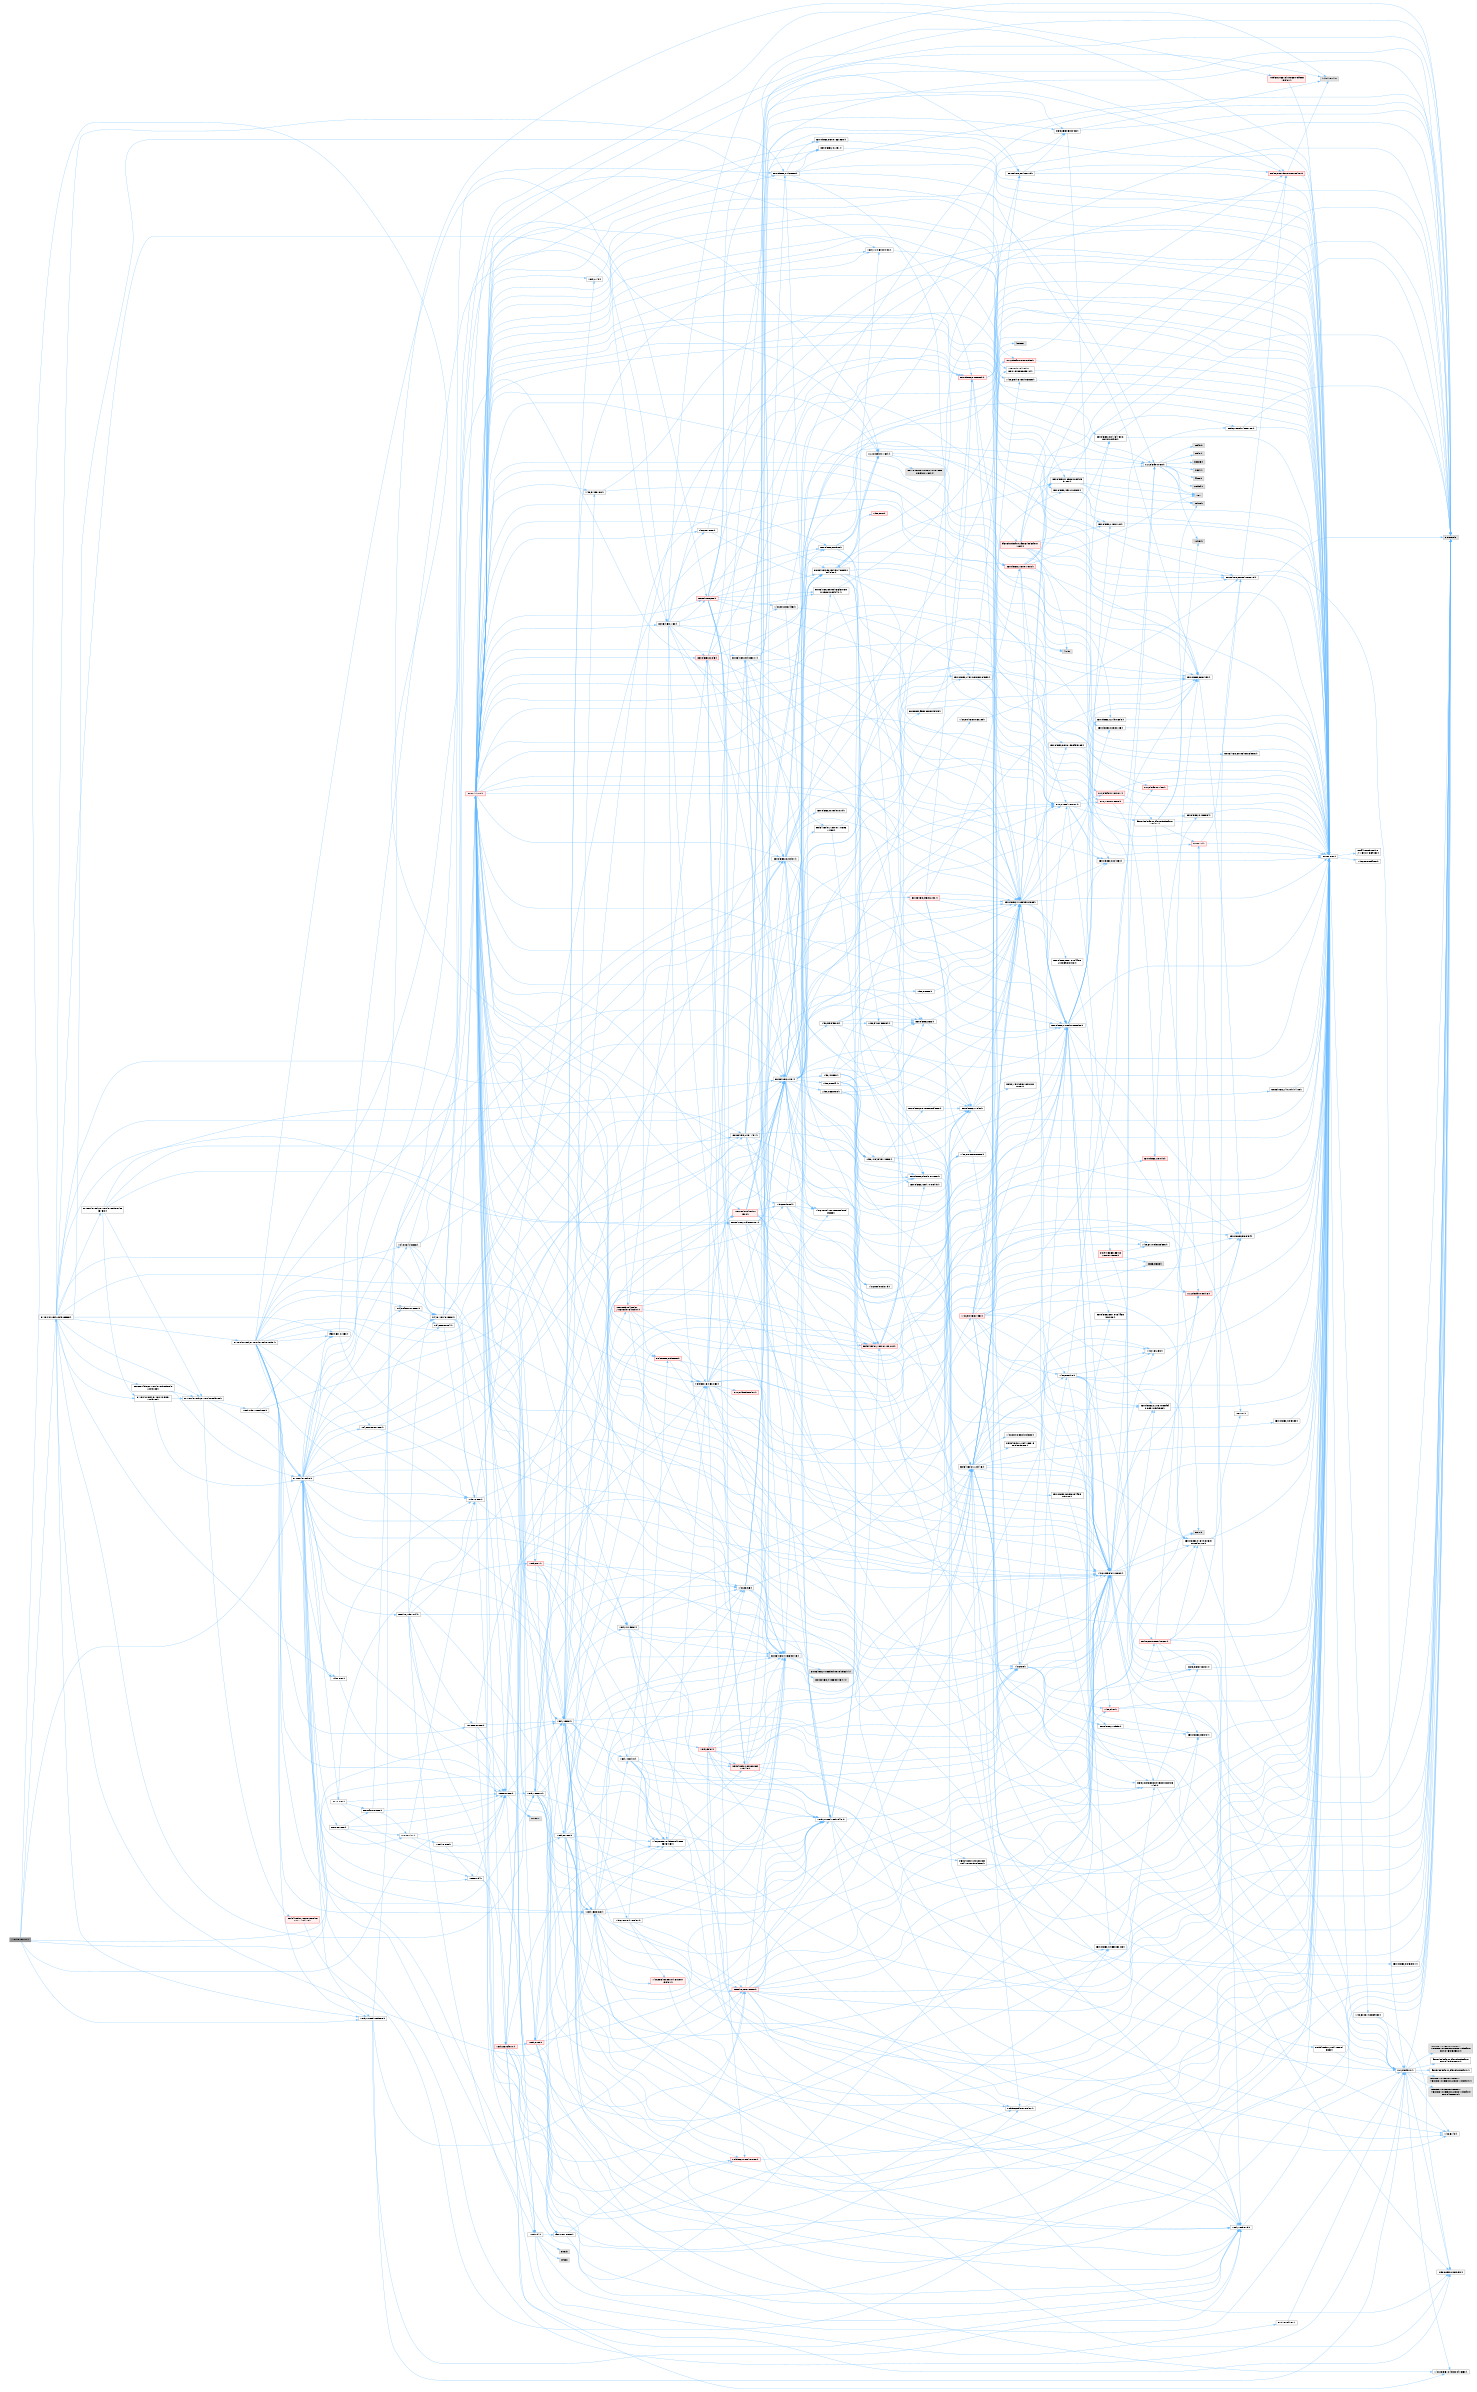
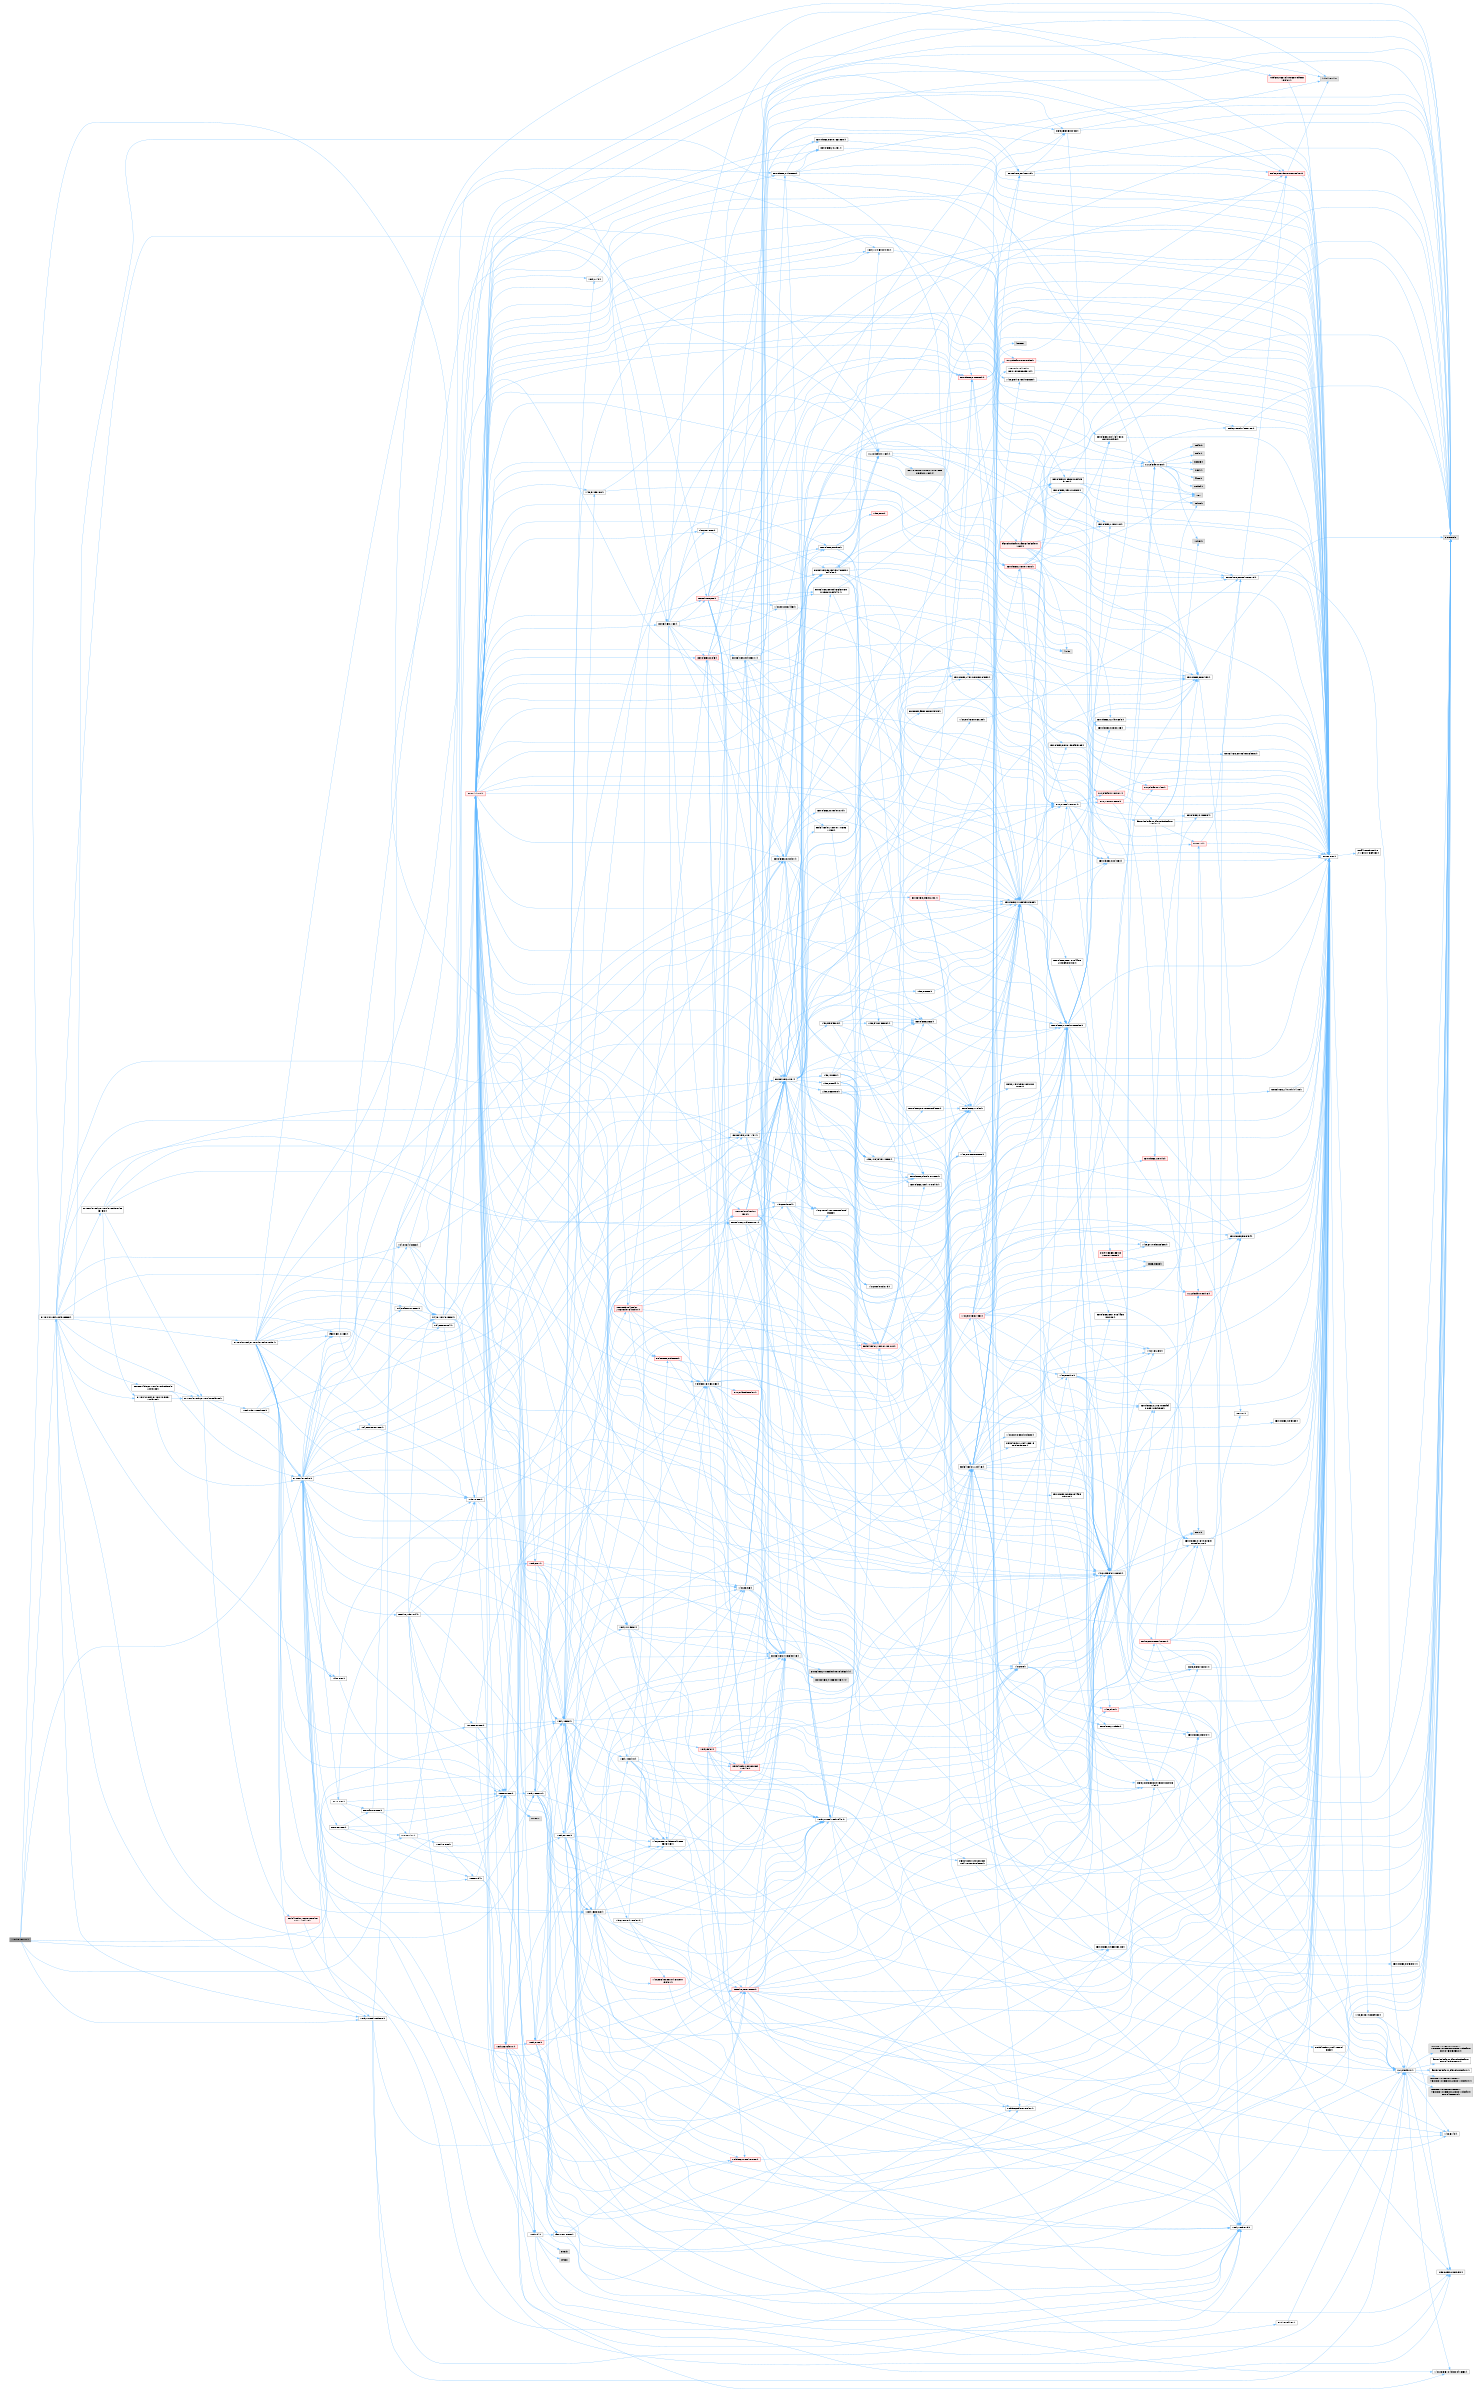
edge "CoreMinimal.h" -> "Internationalization /TextNamespaceFwd.h": removed
edge "DynamicMeshAttributeSet.h" -> "Templates/UniquePtr.h": removed
node "Misc/CoreDefines.h": removed
